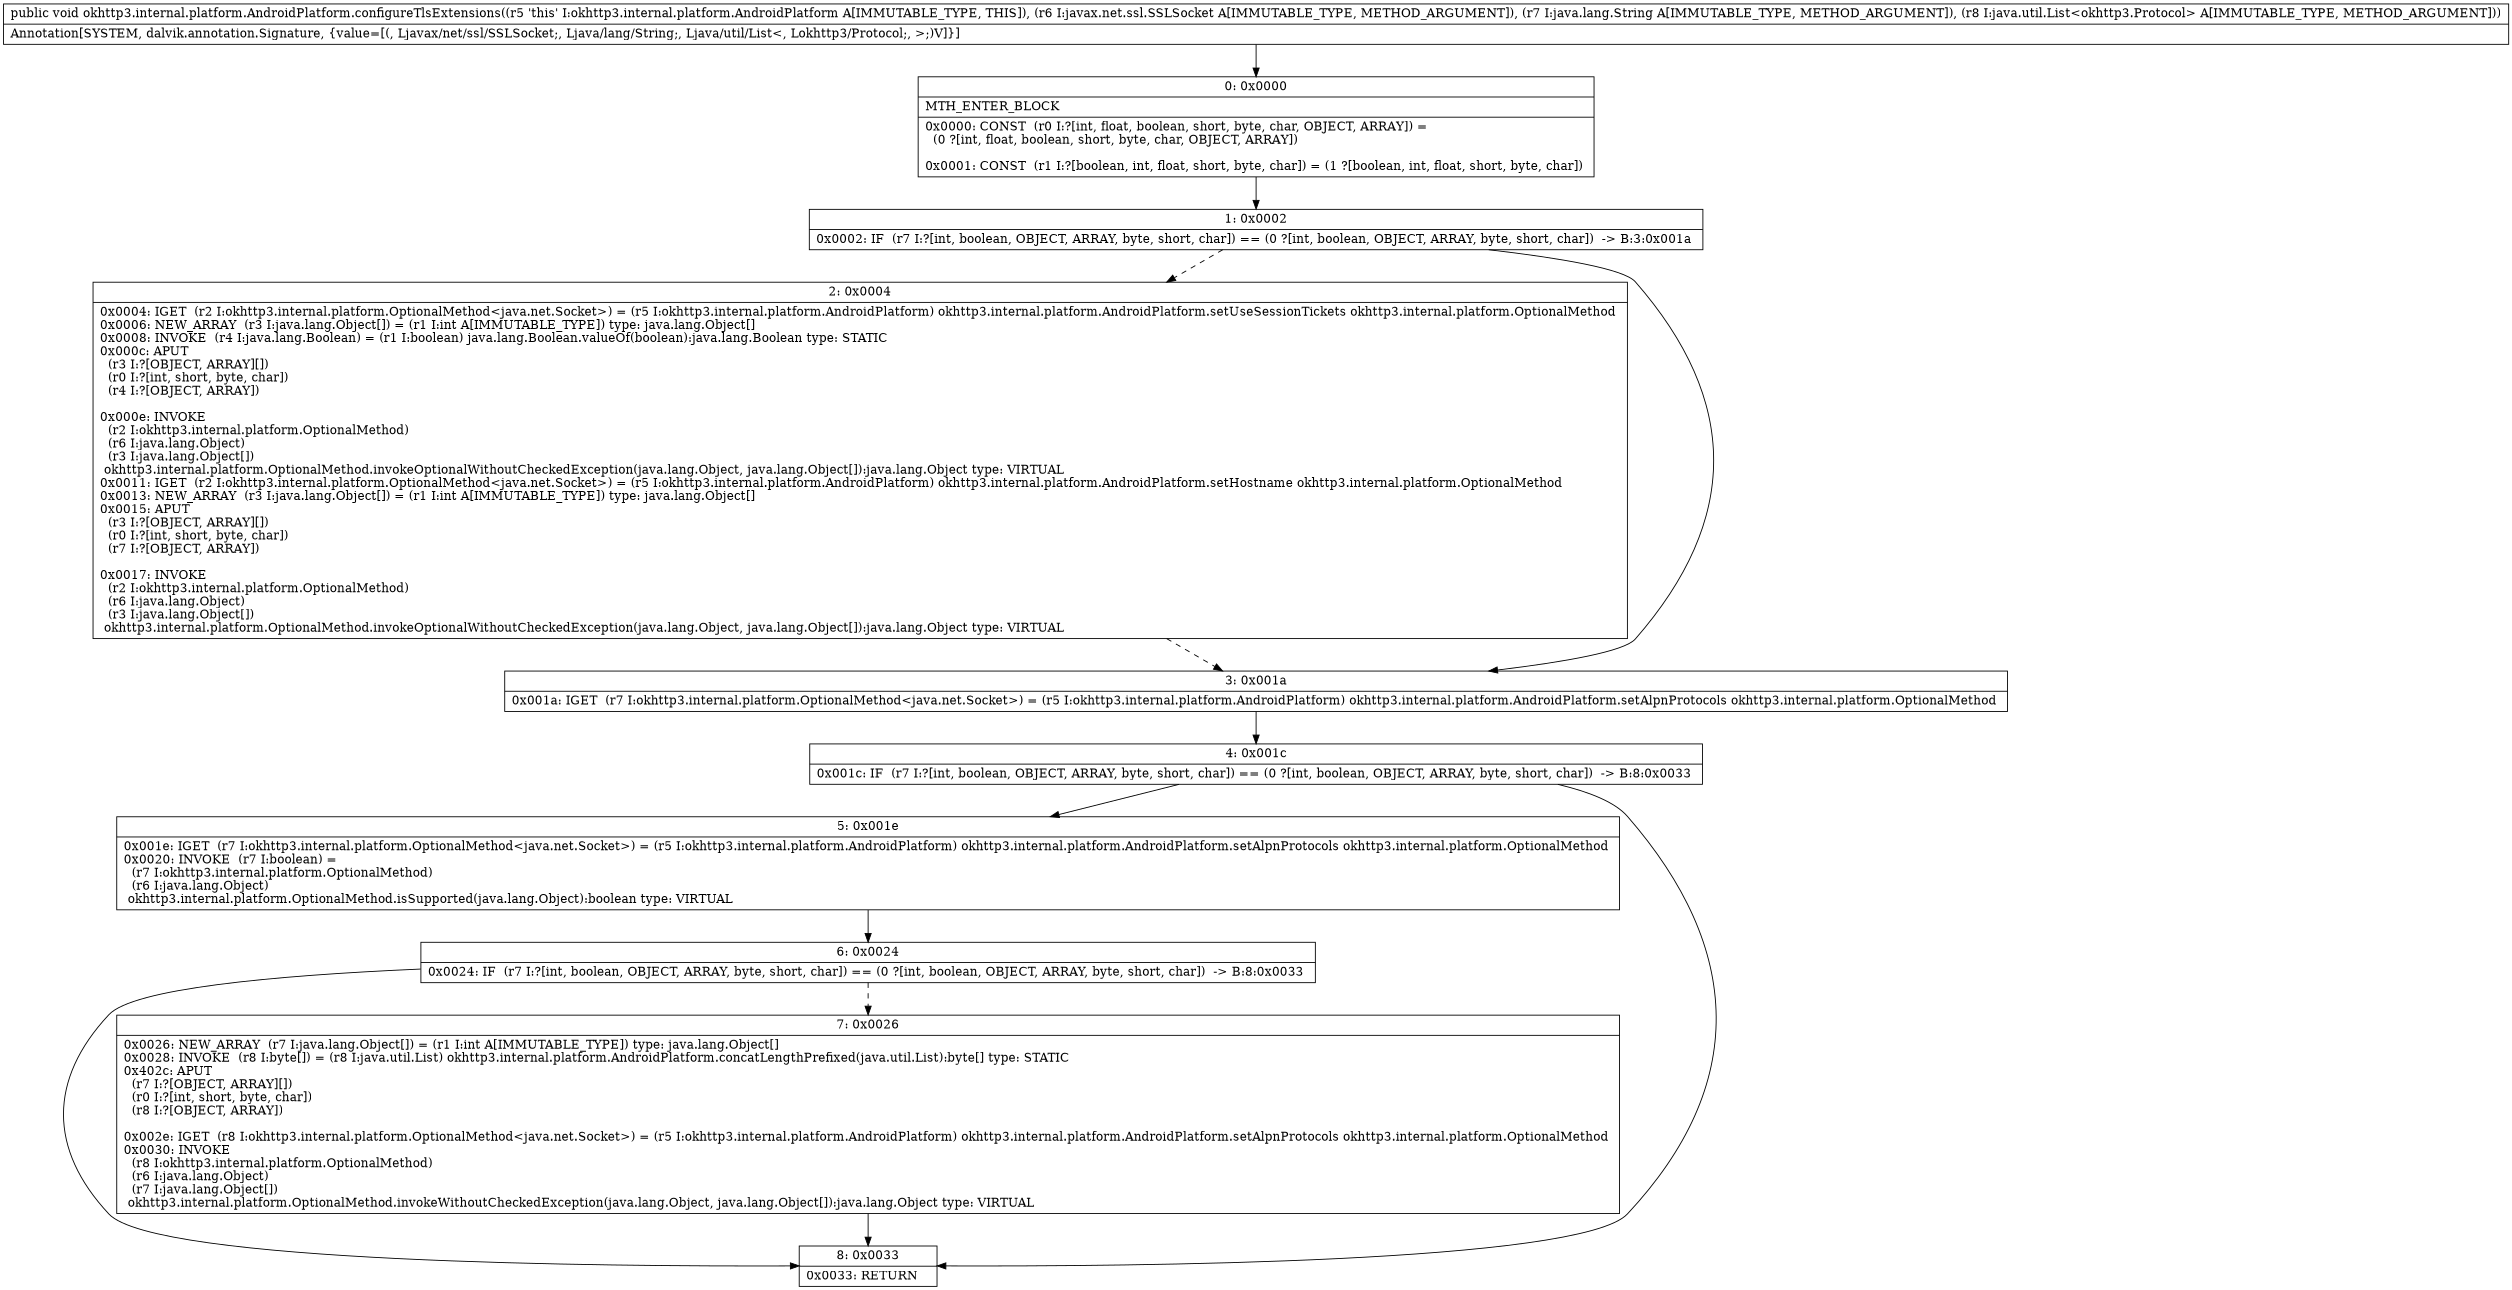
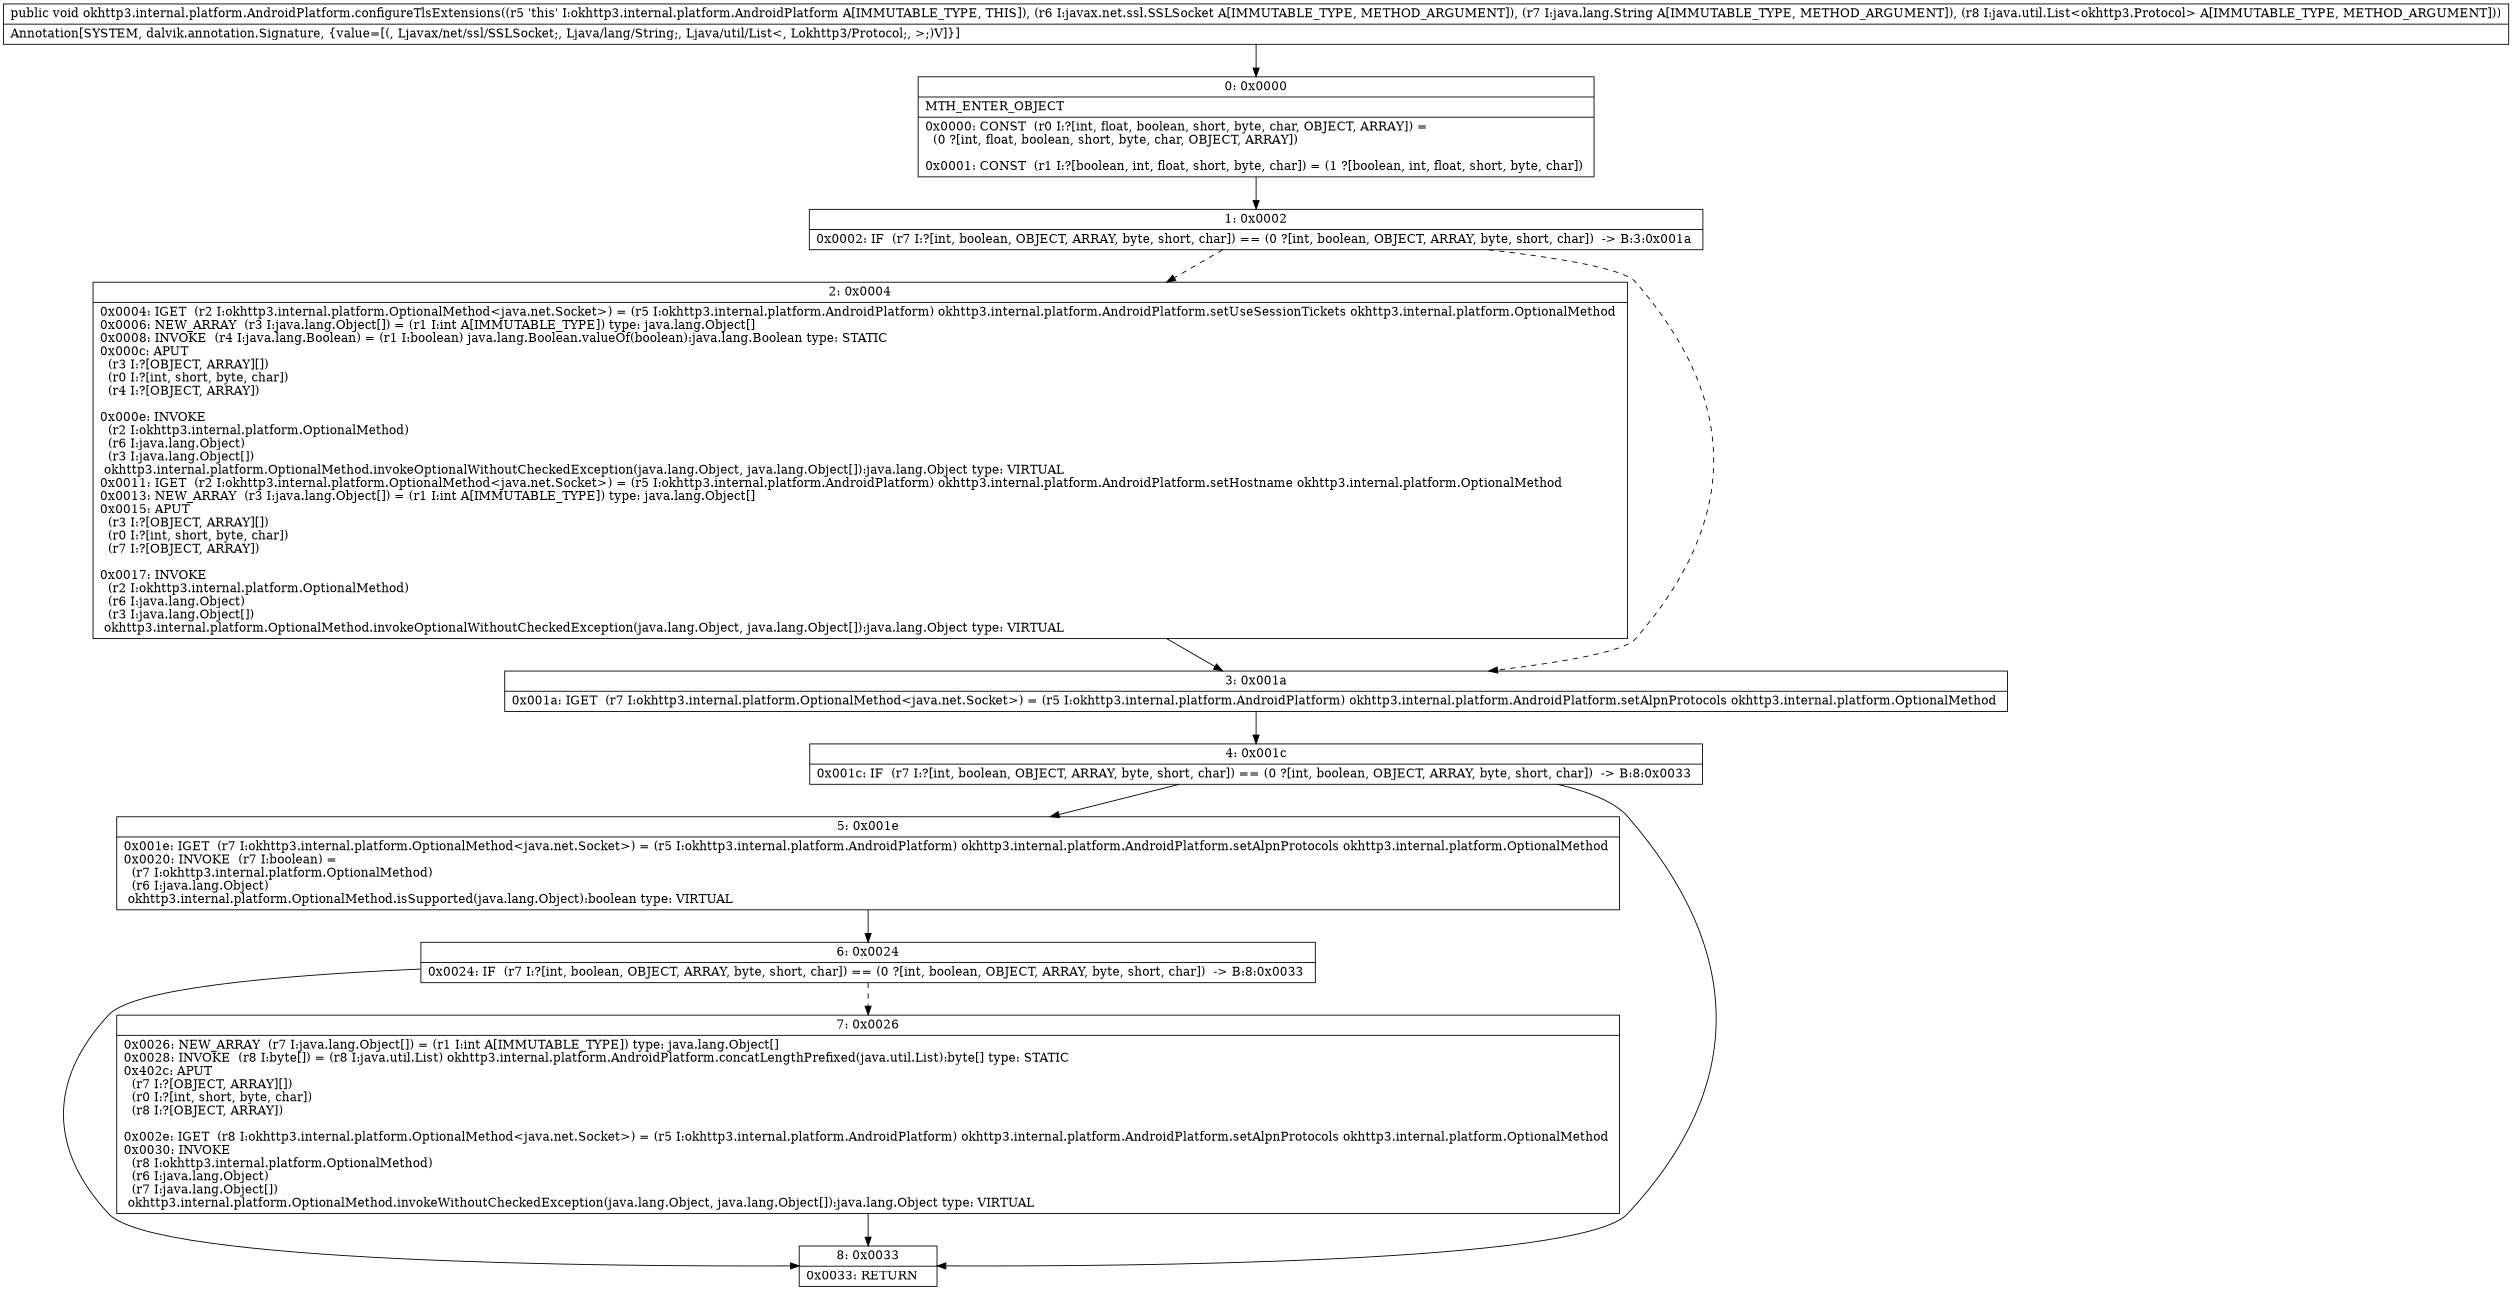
node "0: 0x0000": text "MTH_ENTER_BLOCK" -> "MTH_ENTER_OBJECT"
edge "1: 0x0002" -> "3: 0x001a": style solid -> dashed
edge "2: 0x0004" -> "3: 0x001a": style dashed -> solid
